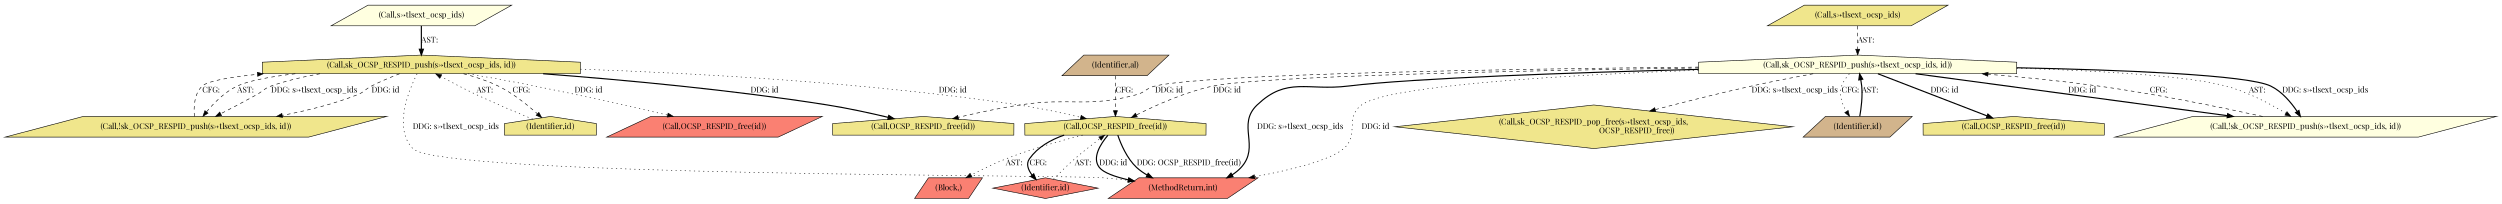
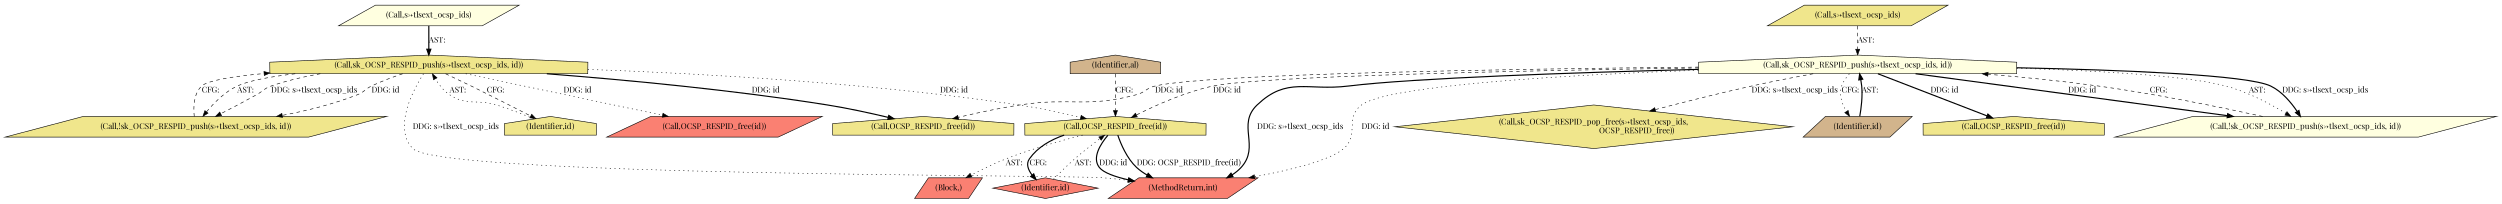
node "(Identifier,al)": shape parallelogram -> house
